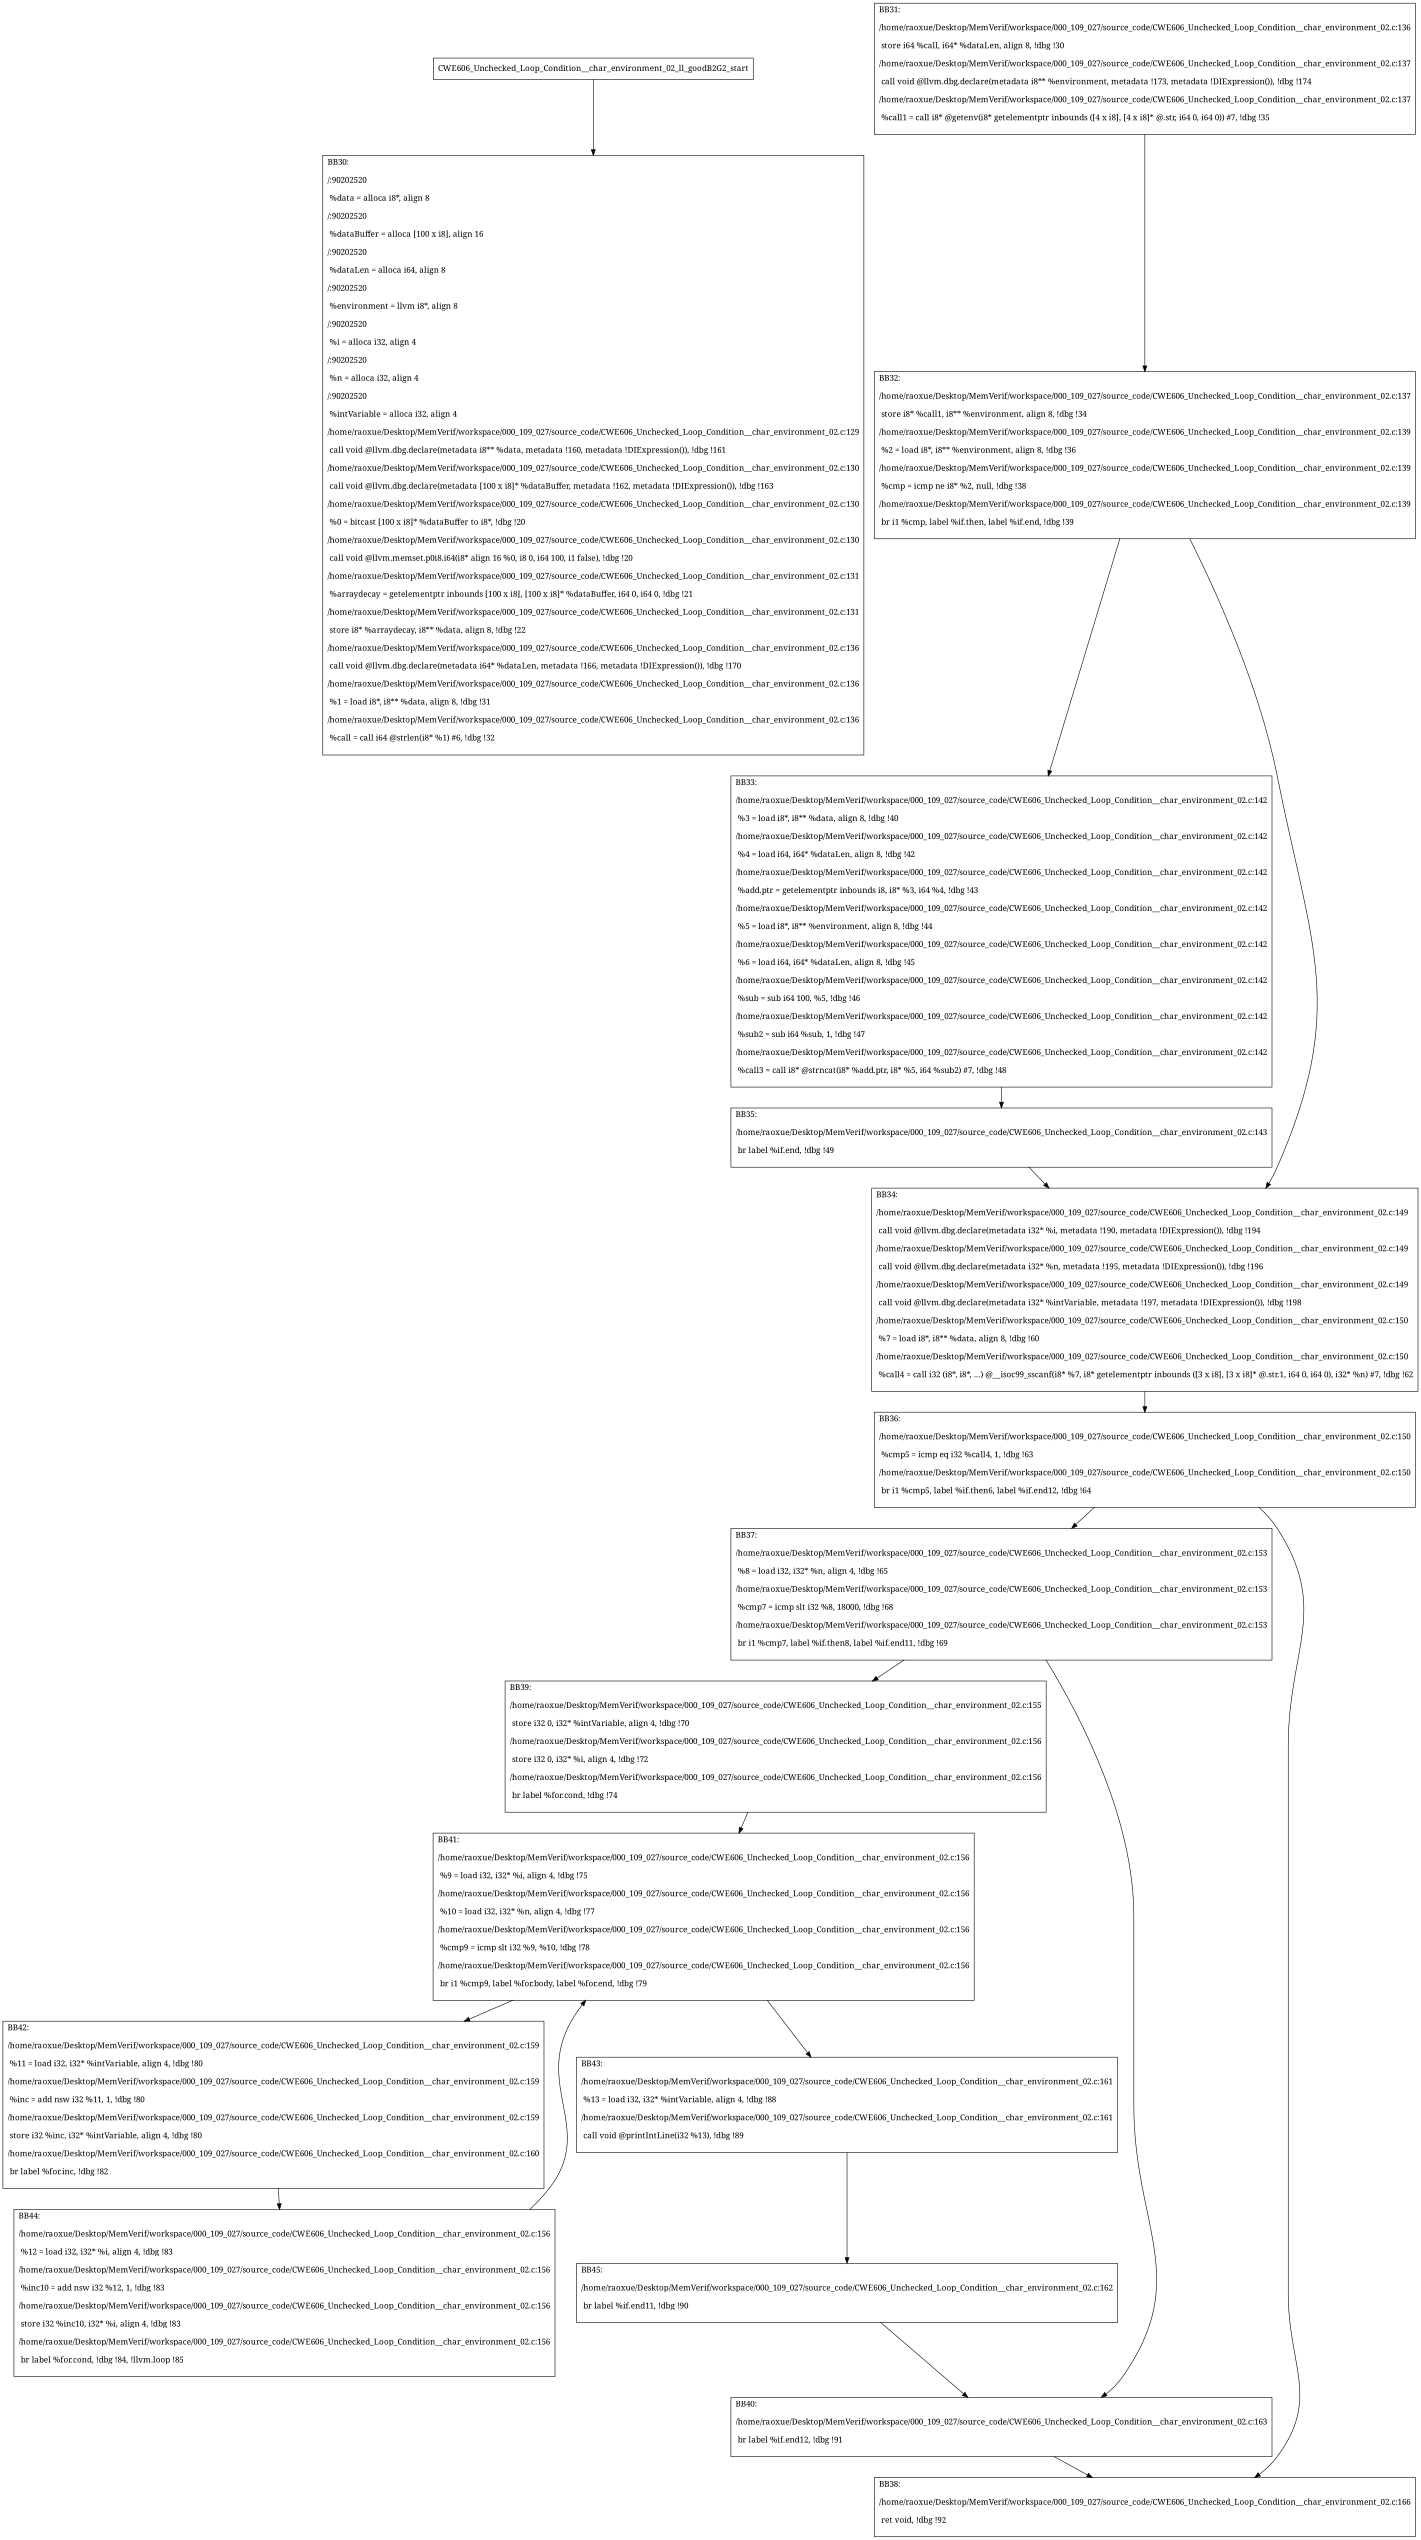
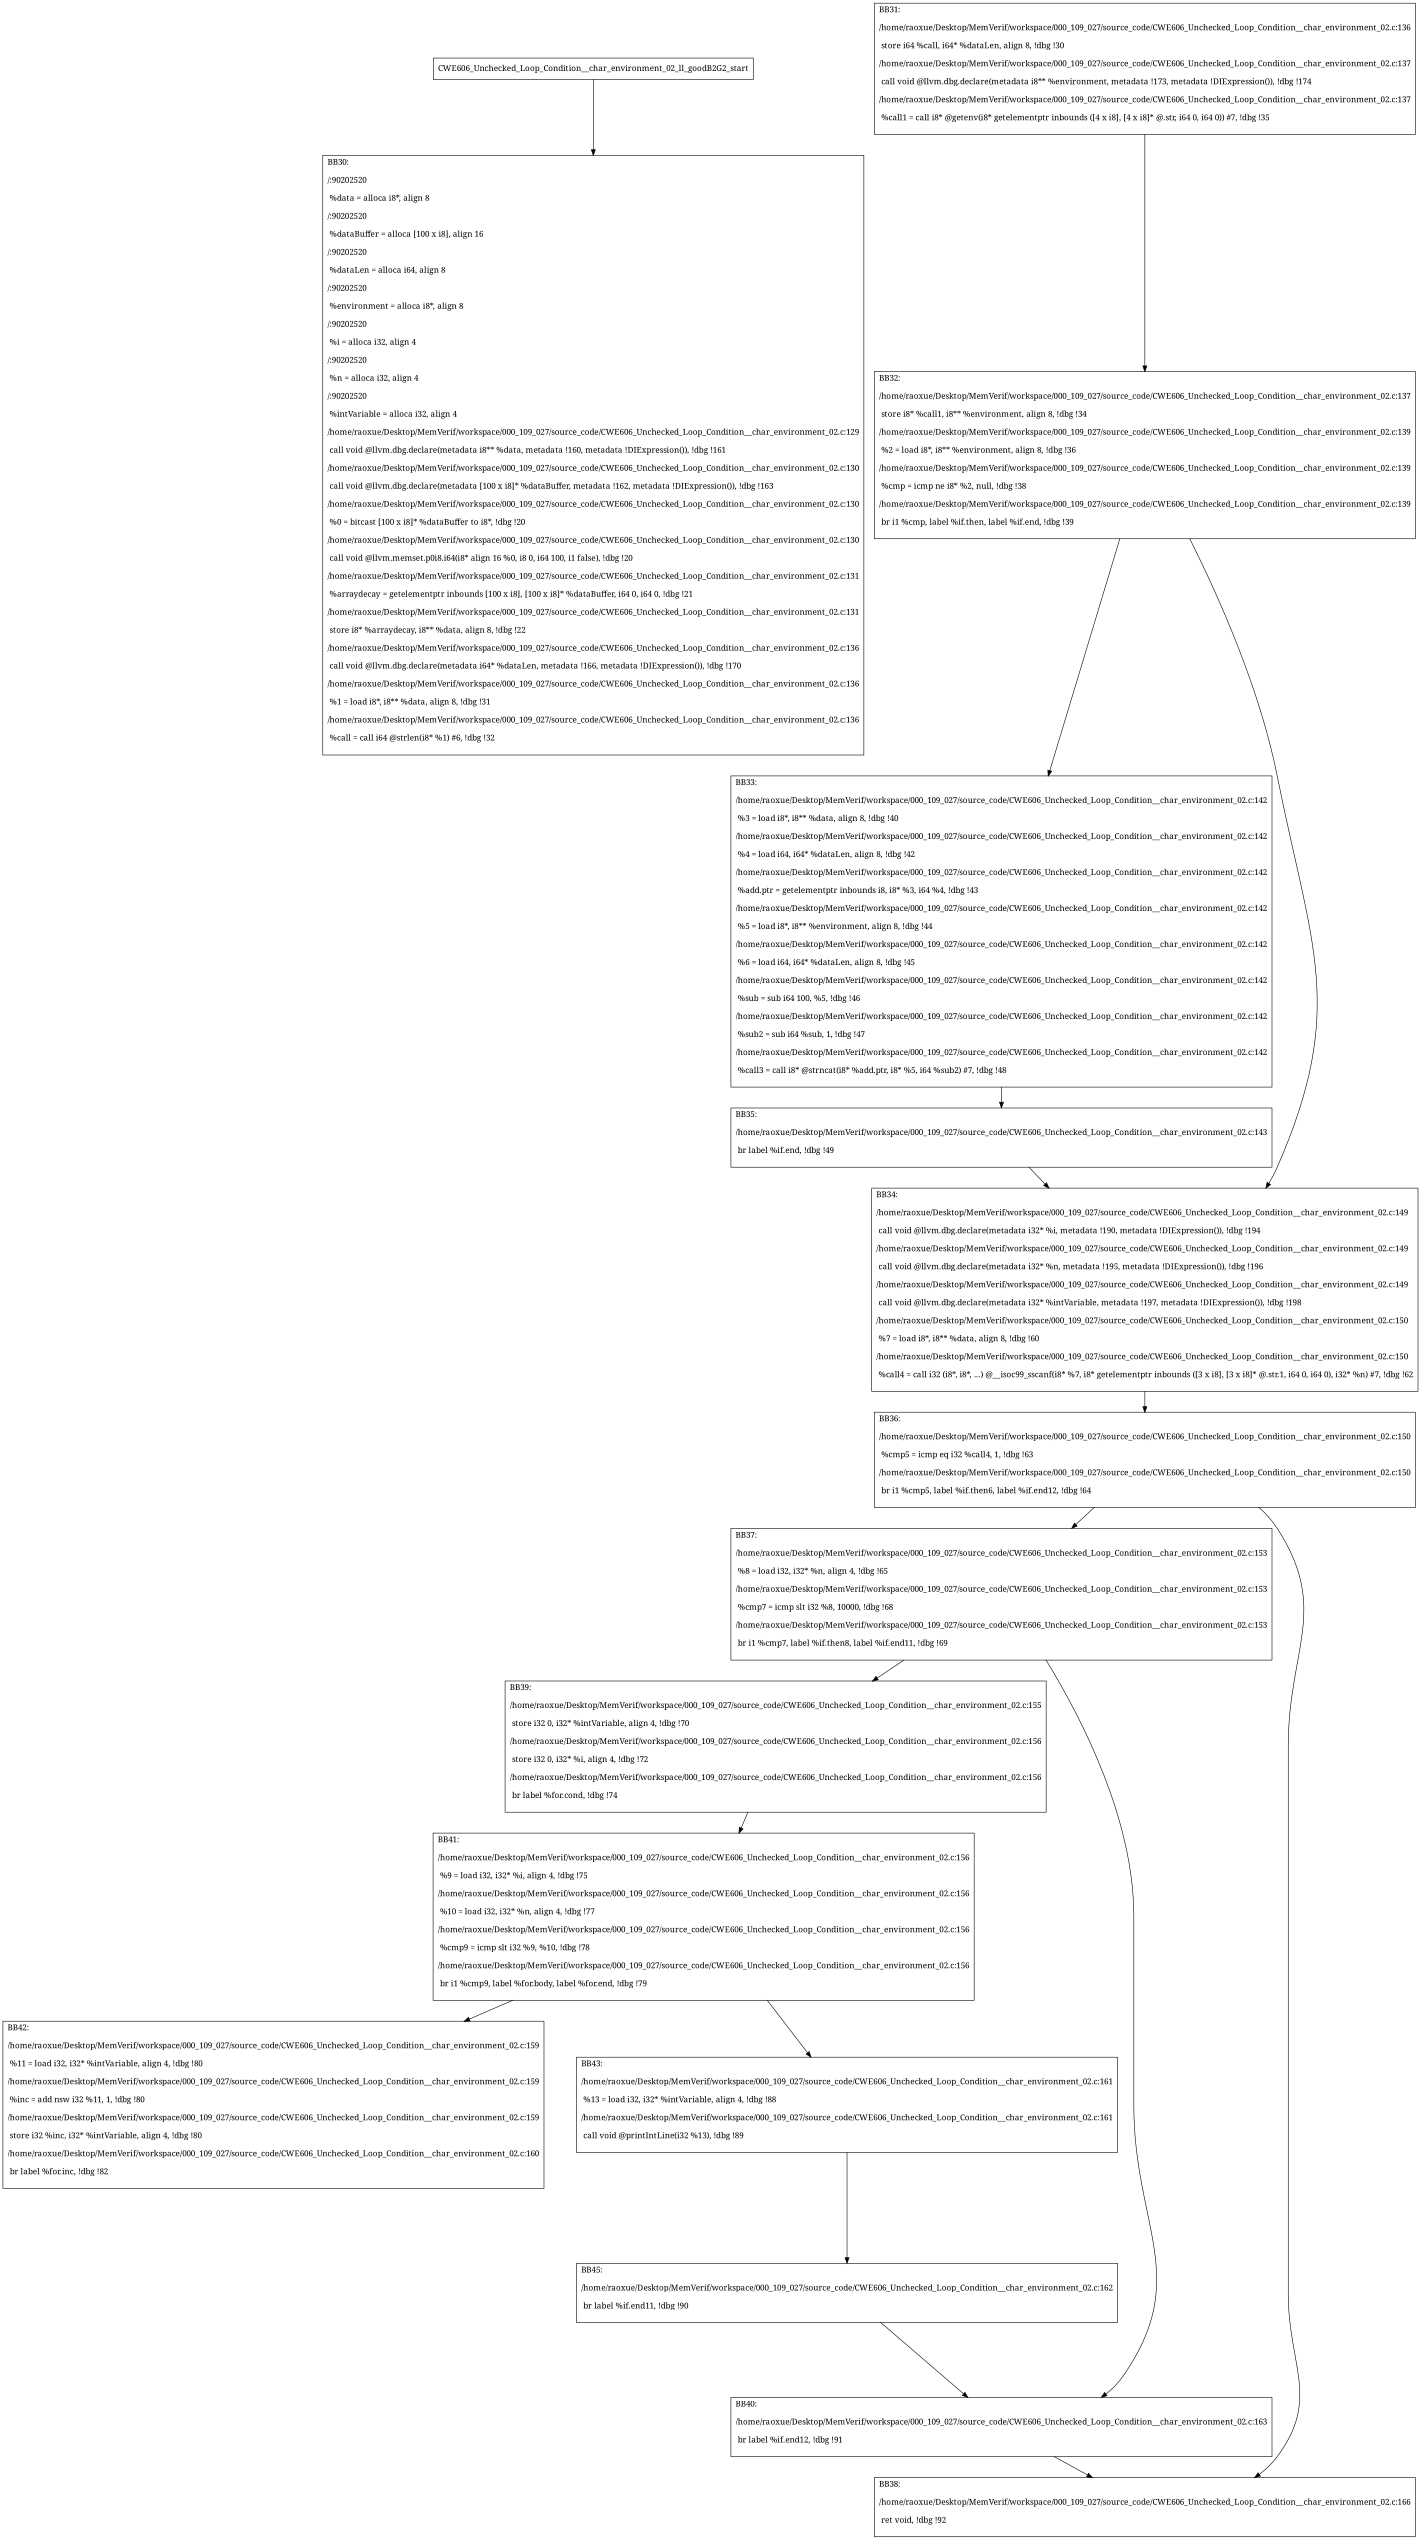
node "BB30:": text "%environment = llvm i8*, align 8" -> "%environment = alloca i8*, align 8"
node "BB37:": text "%cmp7 = icmp slt i32 %8, 18000, !dbg !68" -> "%cmp7 = icmp slt i32 %8, 10000, !dbg !68"
node "BB44:": removed
